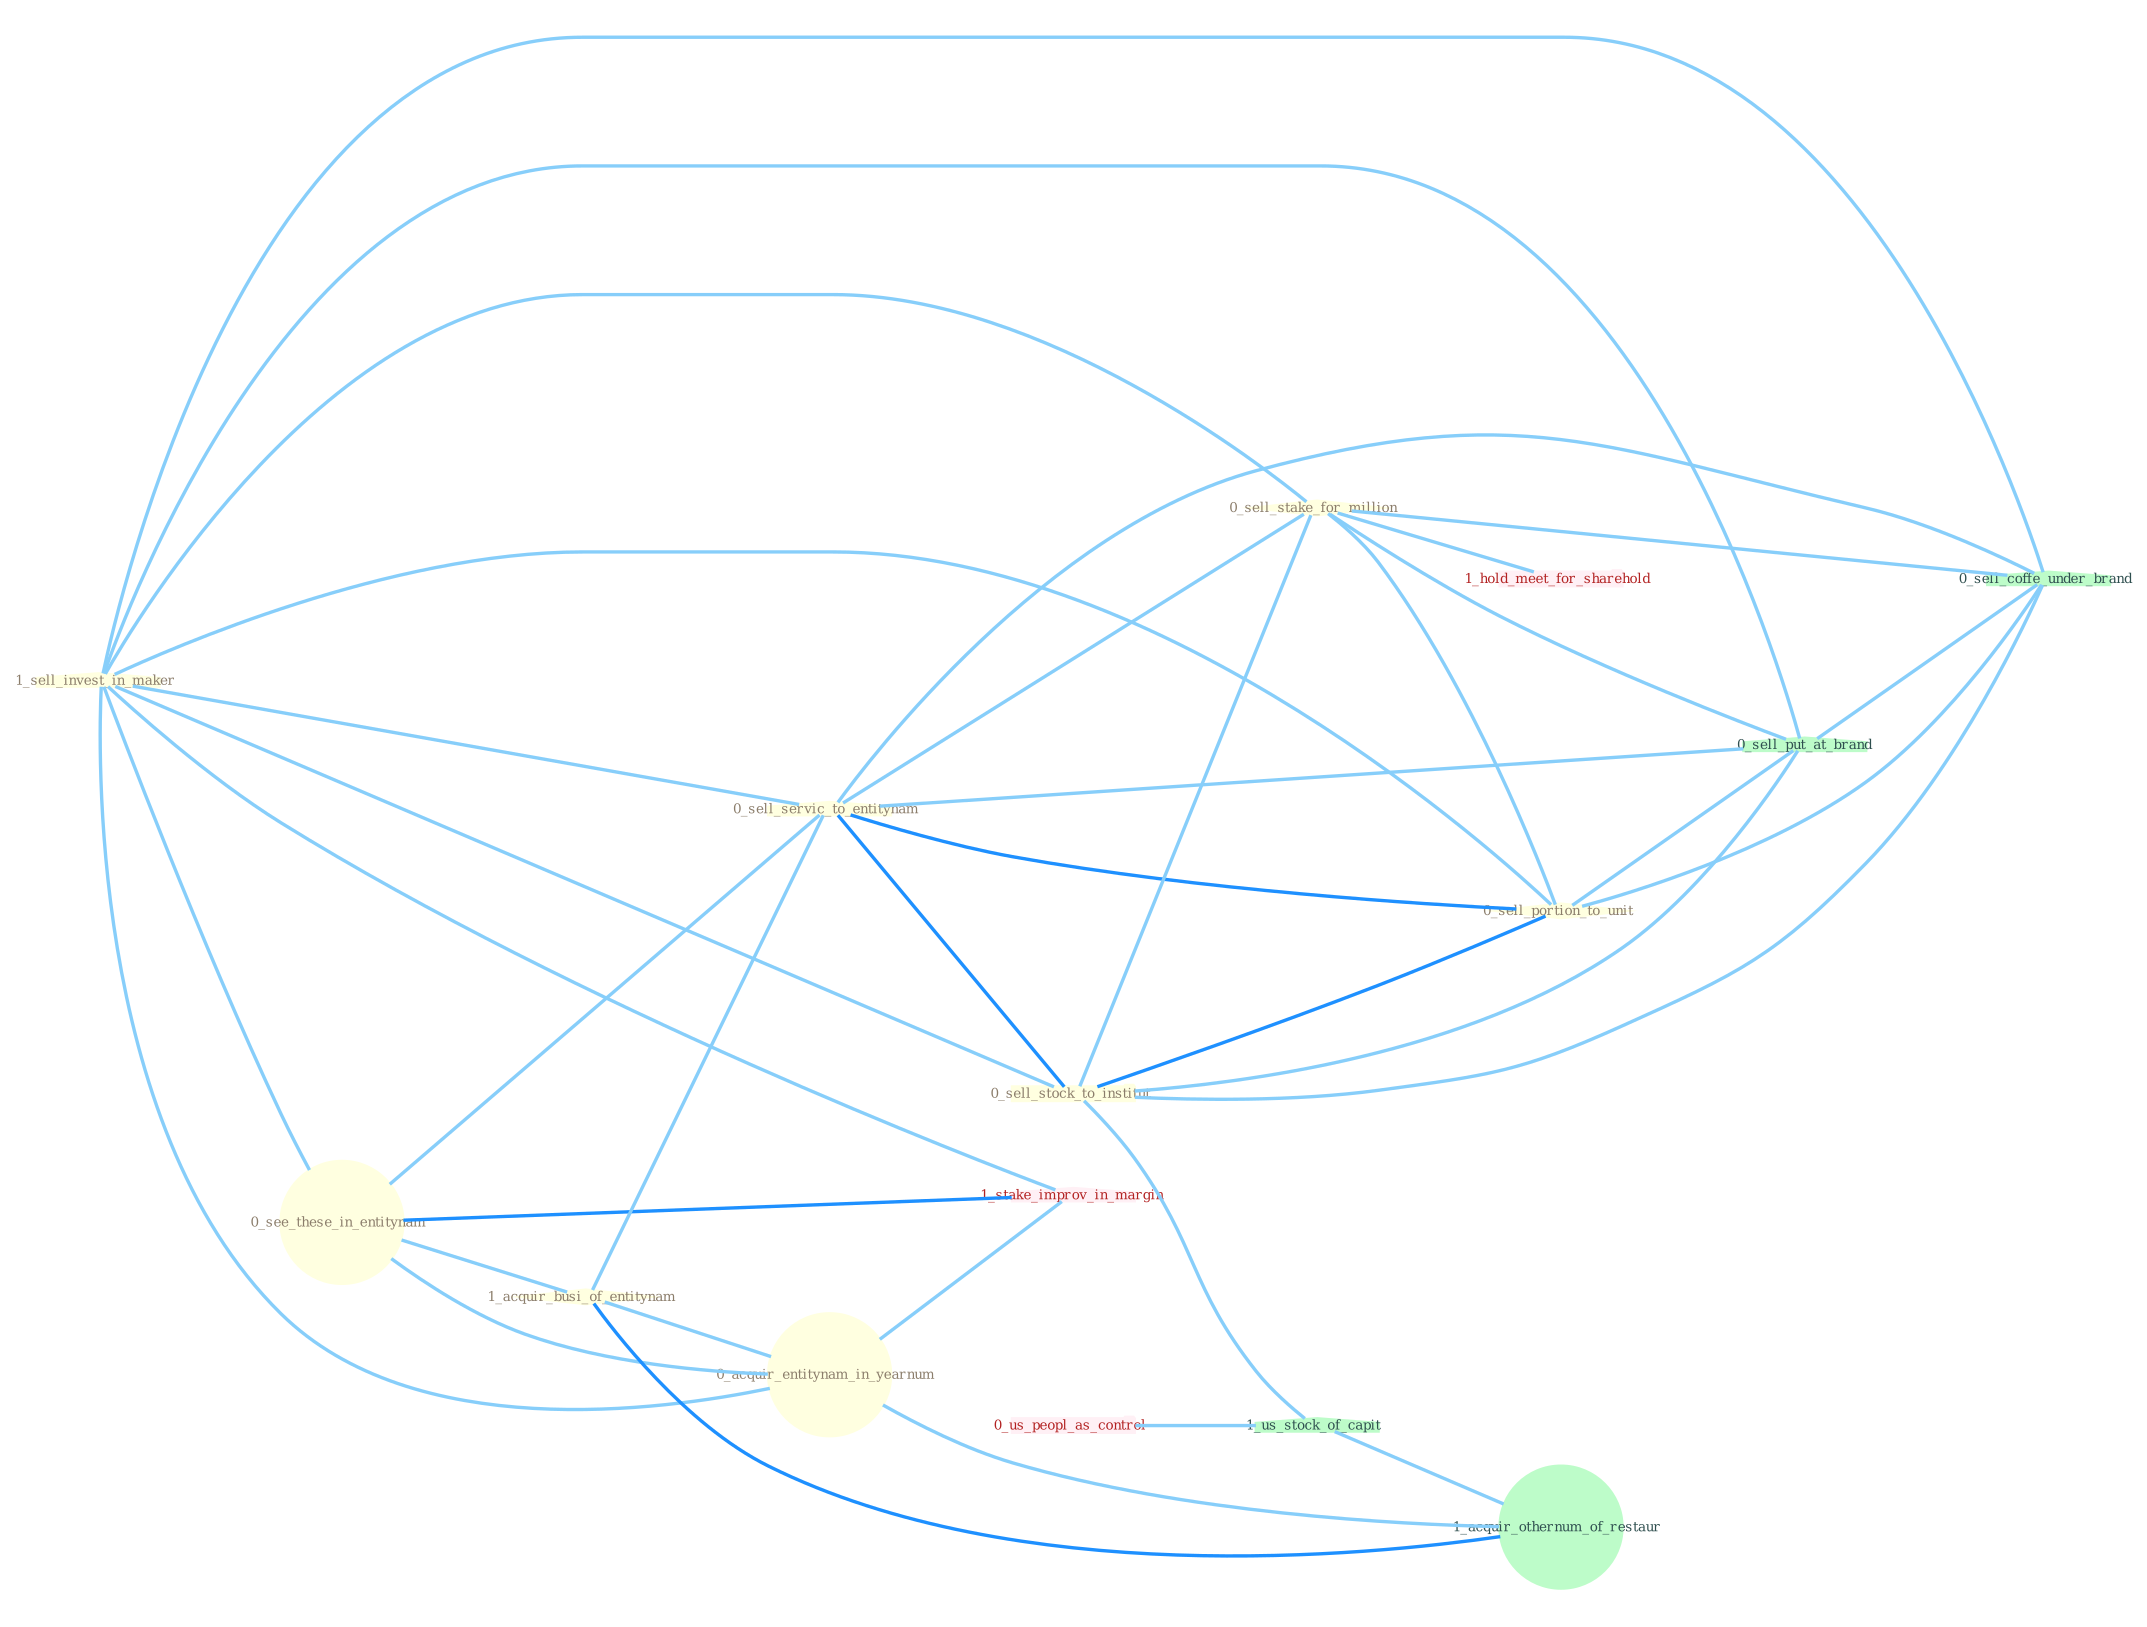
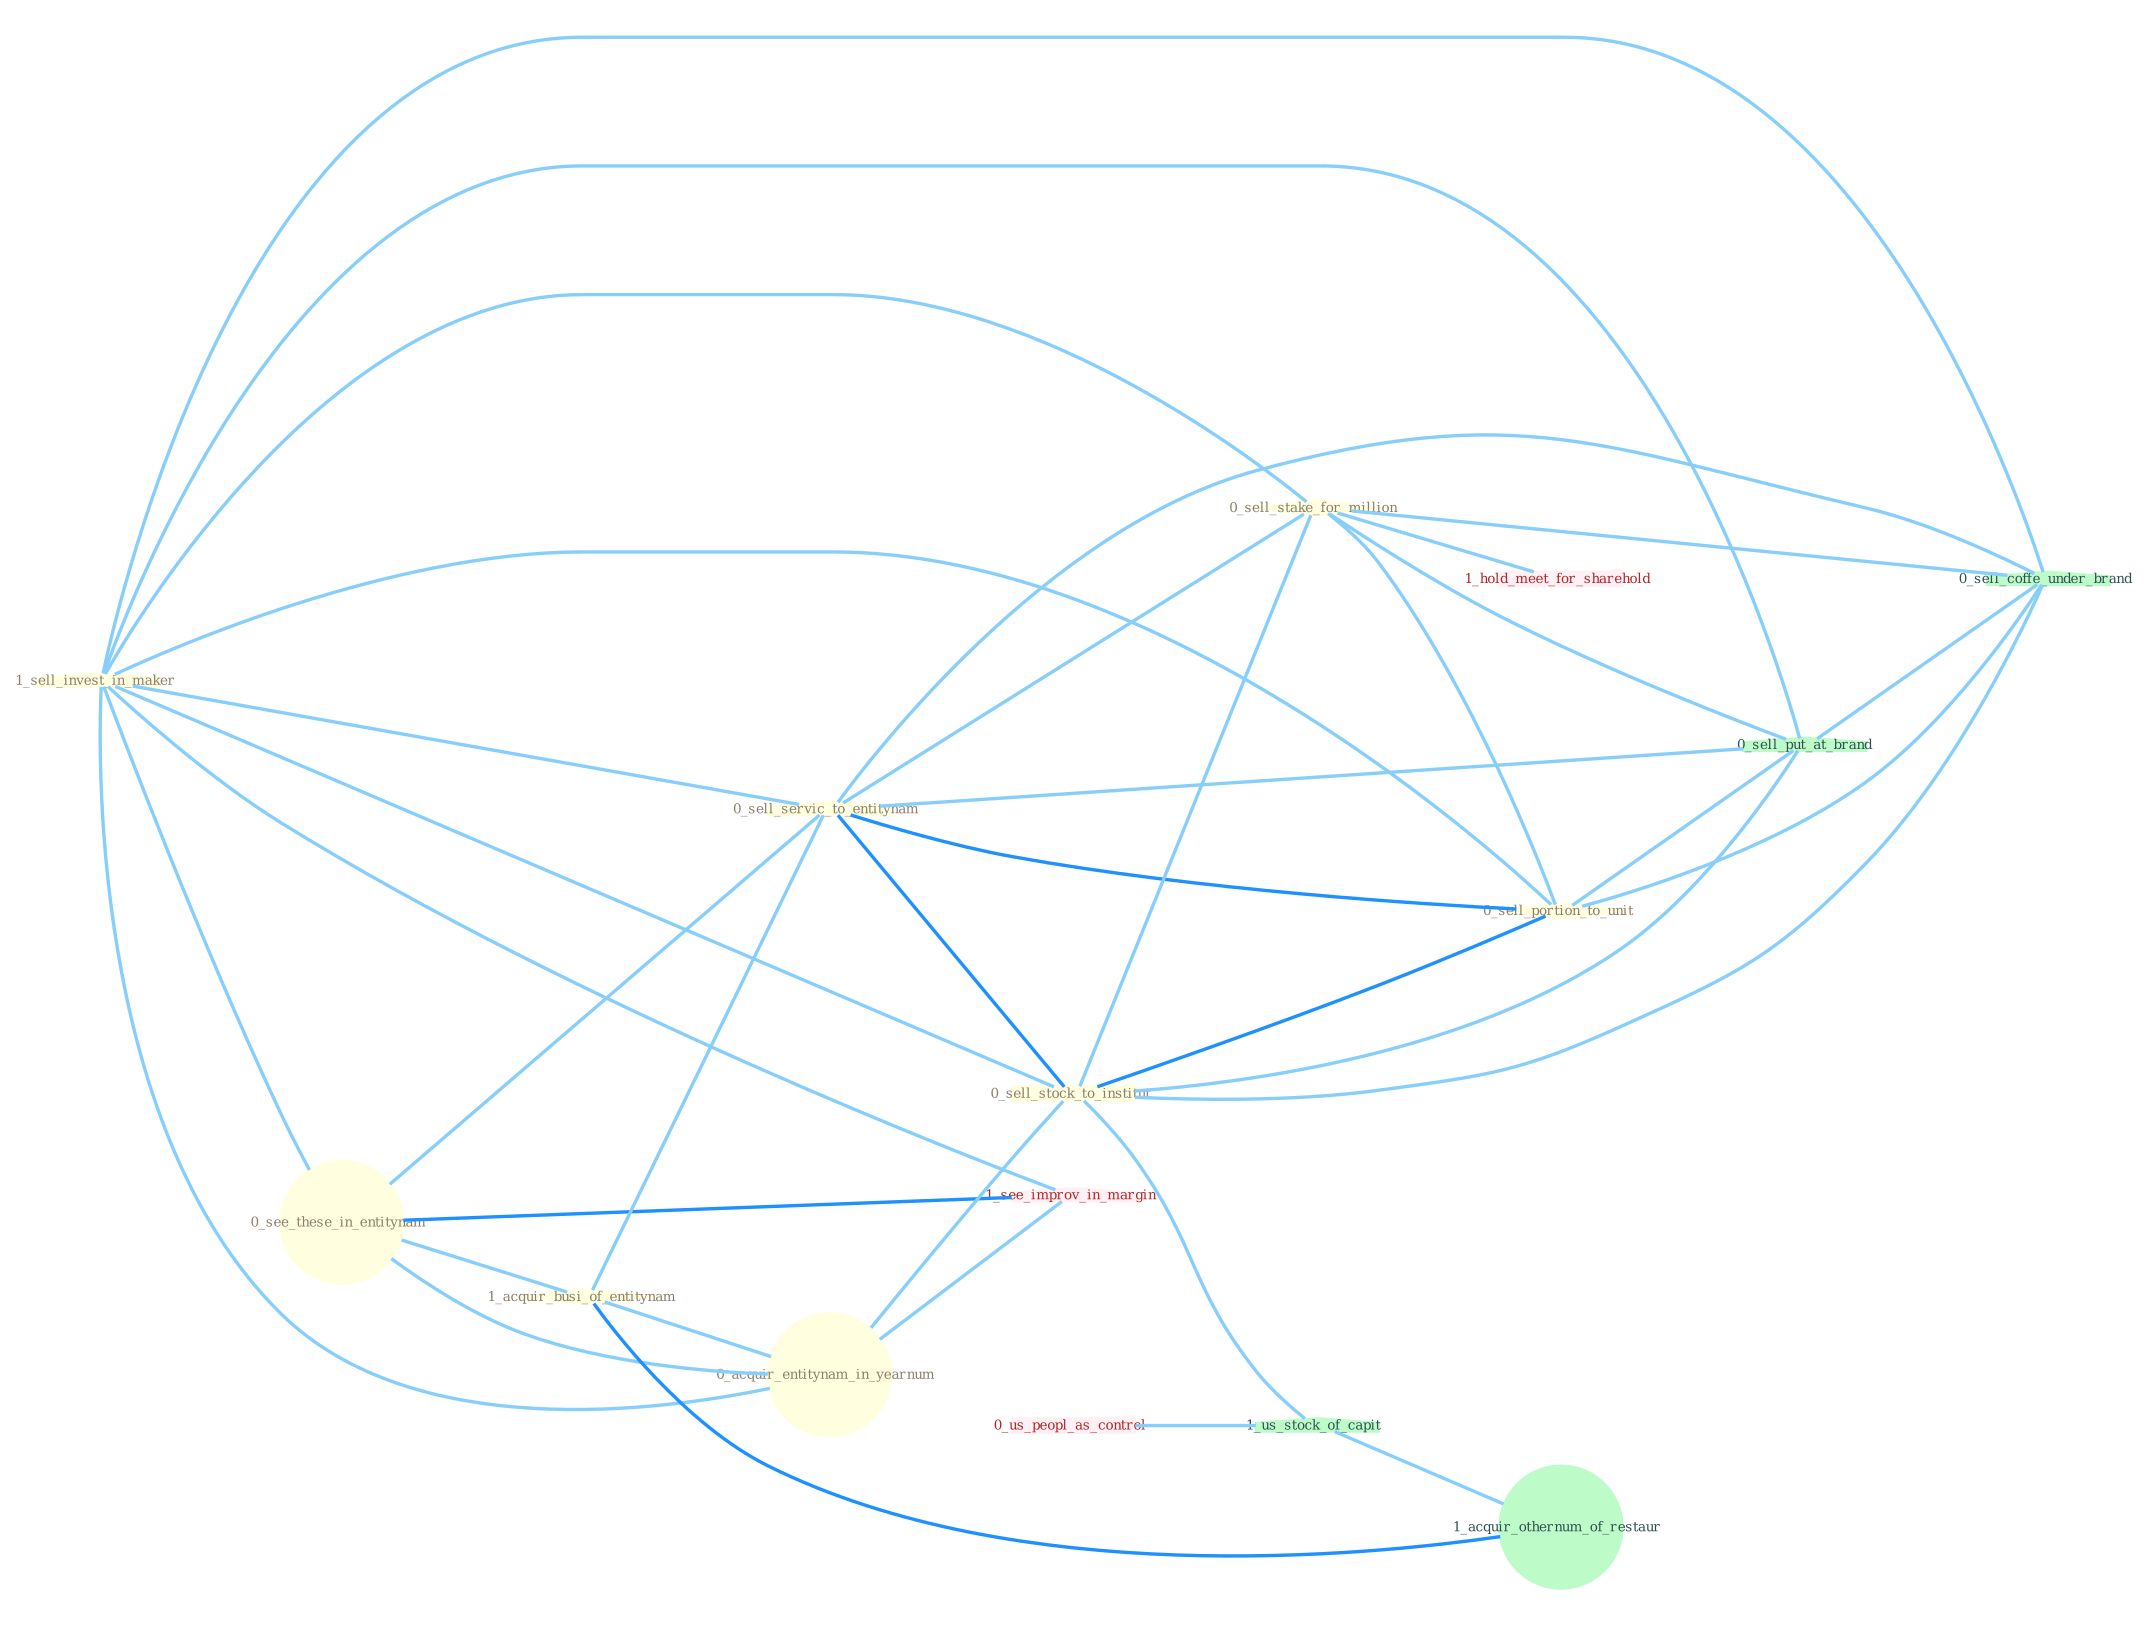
node "1_stake_improv_in_margin": label "1_stake_improv_in_margin" -> "1_see_improv_in_margin"
edge "0_acquir_entitynam_in_yearnum" -- "1_acquir_othernum_of_restaur": now "0_acquir_entitynam_in_yearnum" -- "0_sell_stock_to_institut"
